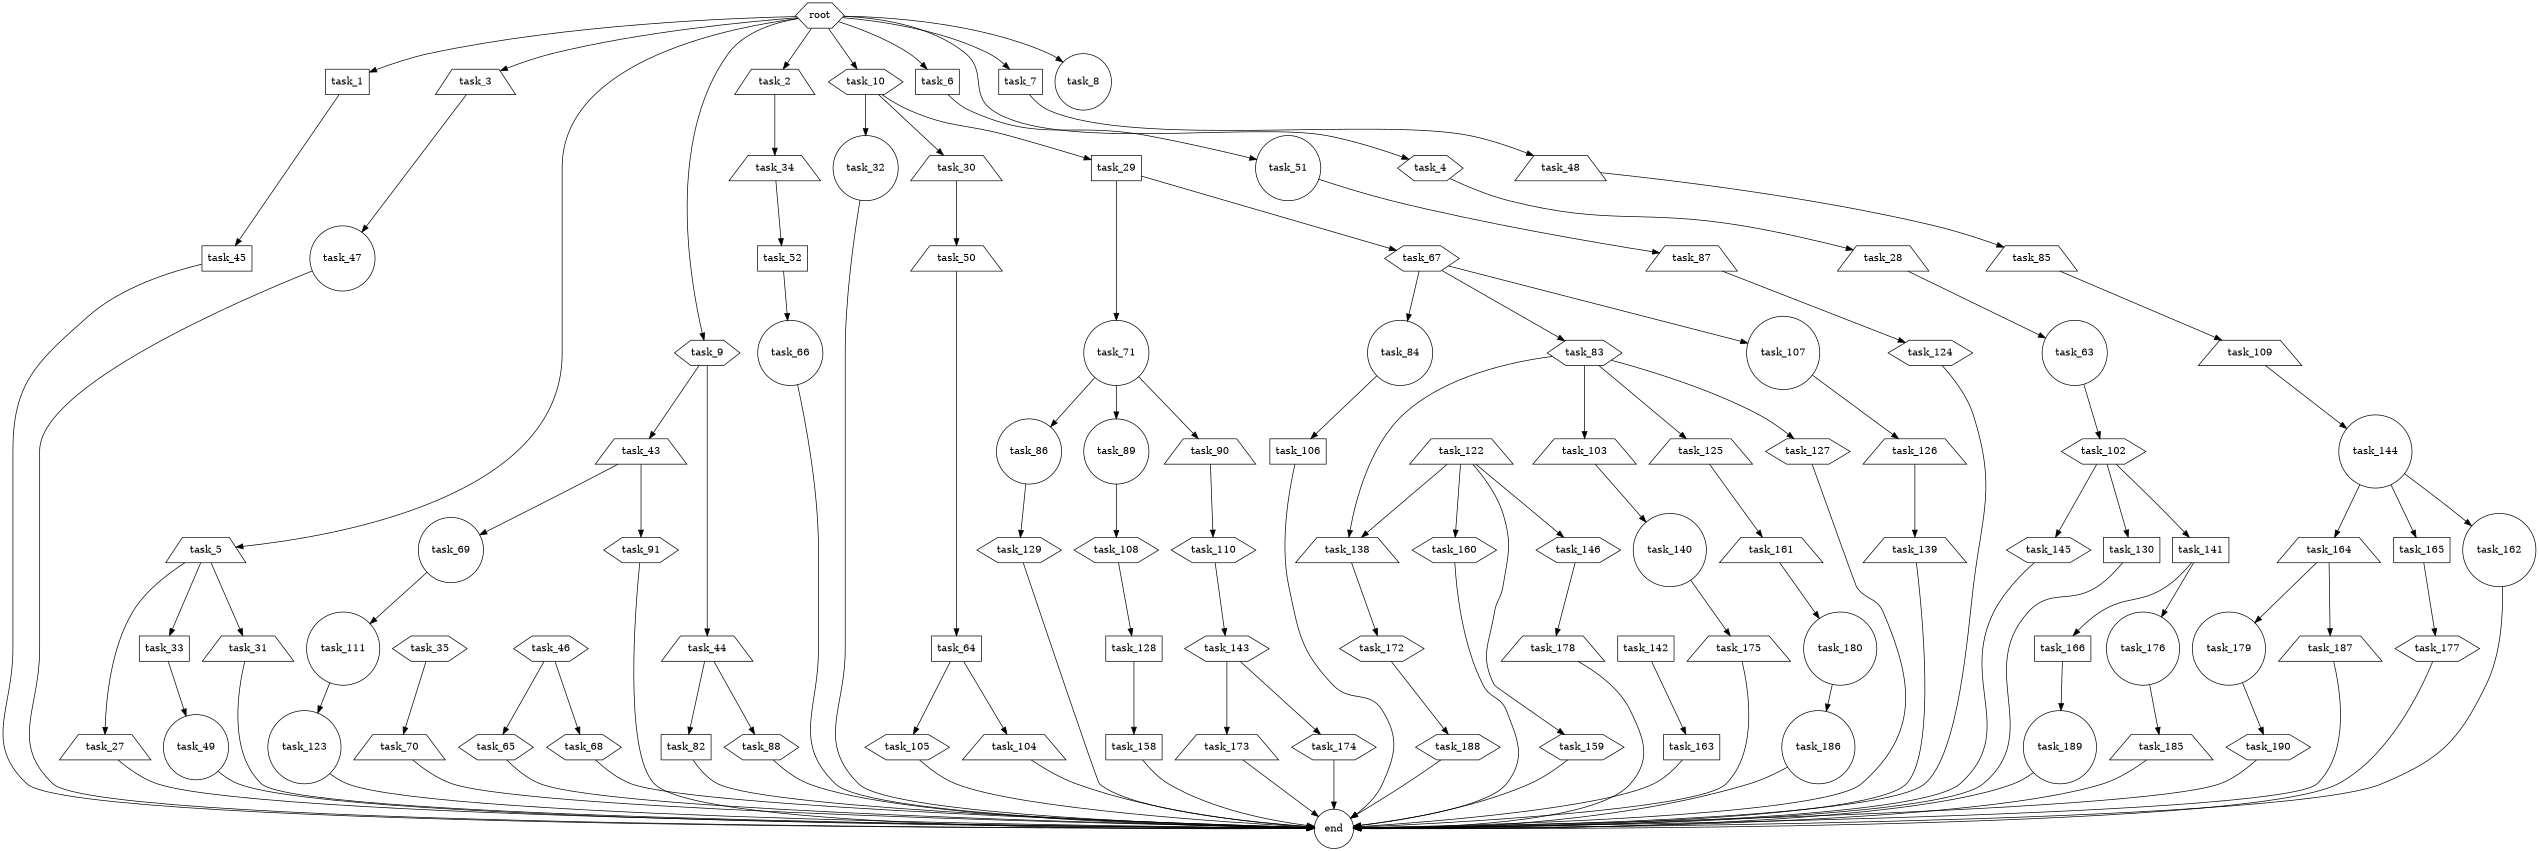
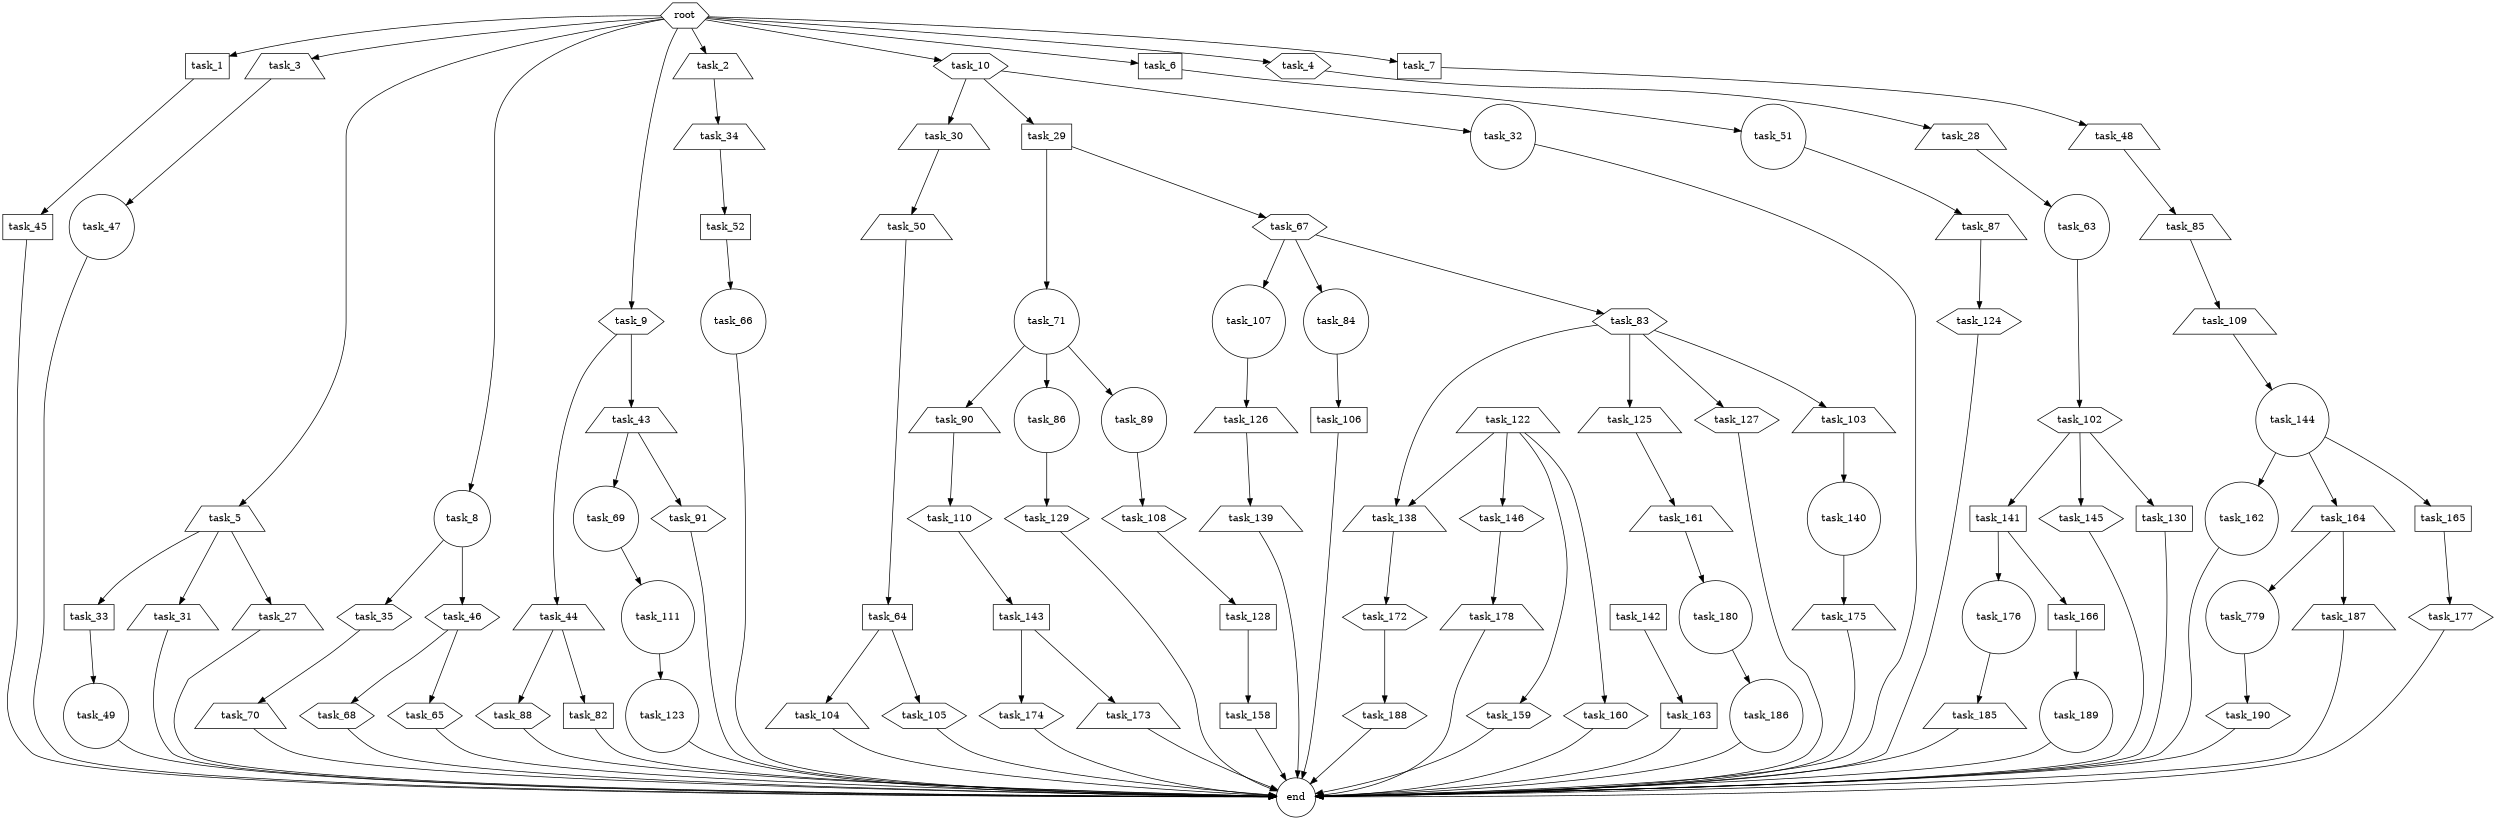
edge "task_8" -> "task_35": added
edge "task_8" -> "task_46": added
node "task_143": shape hexagon -> box
node "task_179": label "task_179" -> "task_779"
